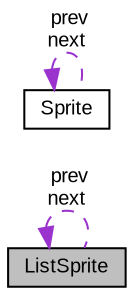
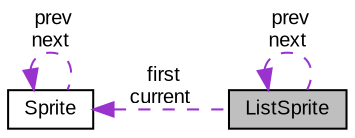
edge "ListSprite" -> "Sprite": added, label "first current"
